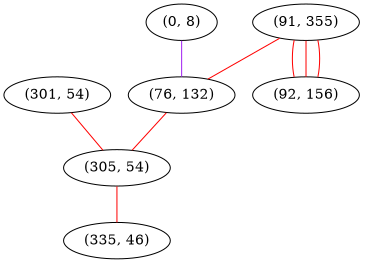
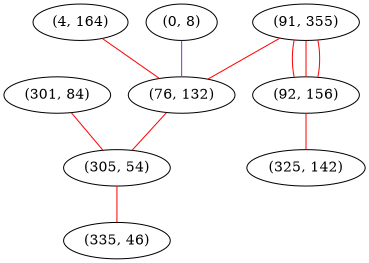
node "(4, 164)": added
node "(301, 54)": label "(301, 54)" -> "(301, 84)"
node "(325, 142)": added
